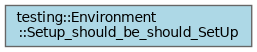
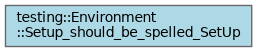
node "testing::Environment ::Setup_should_be_should_SetUp": label "testing::Environment ::Setup_should_be_should_SetUp" -> "testing::Environment ::Setup_should_be_spelled_SetUp"
